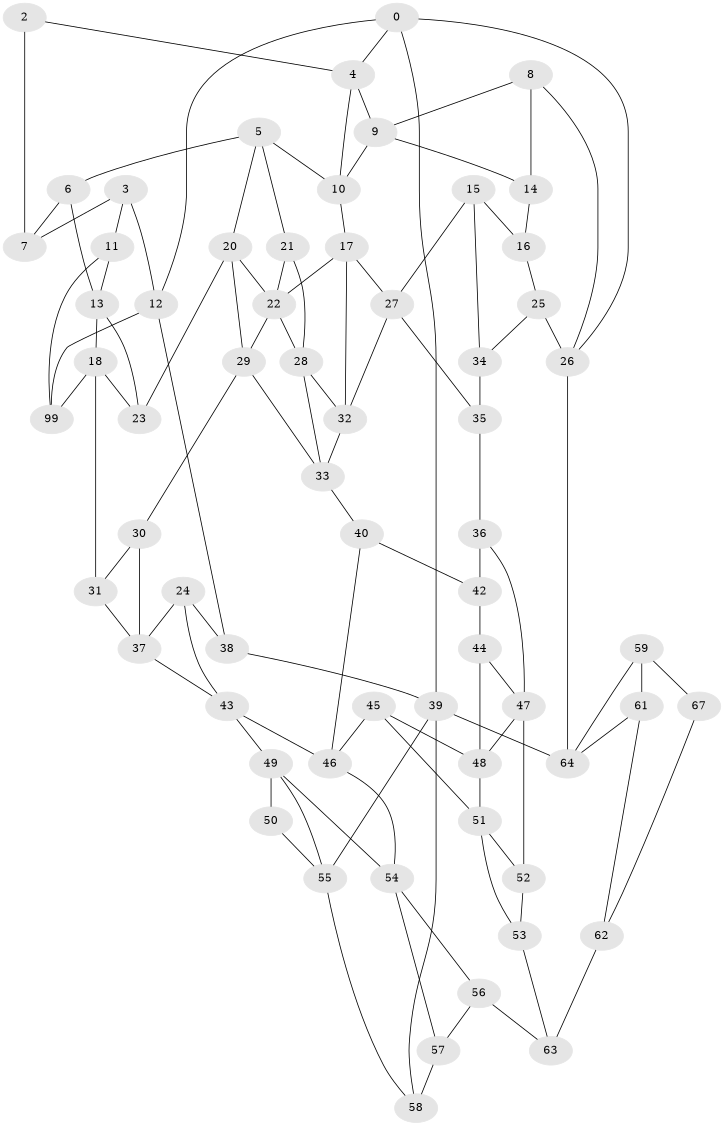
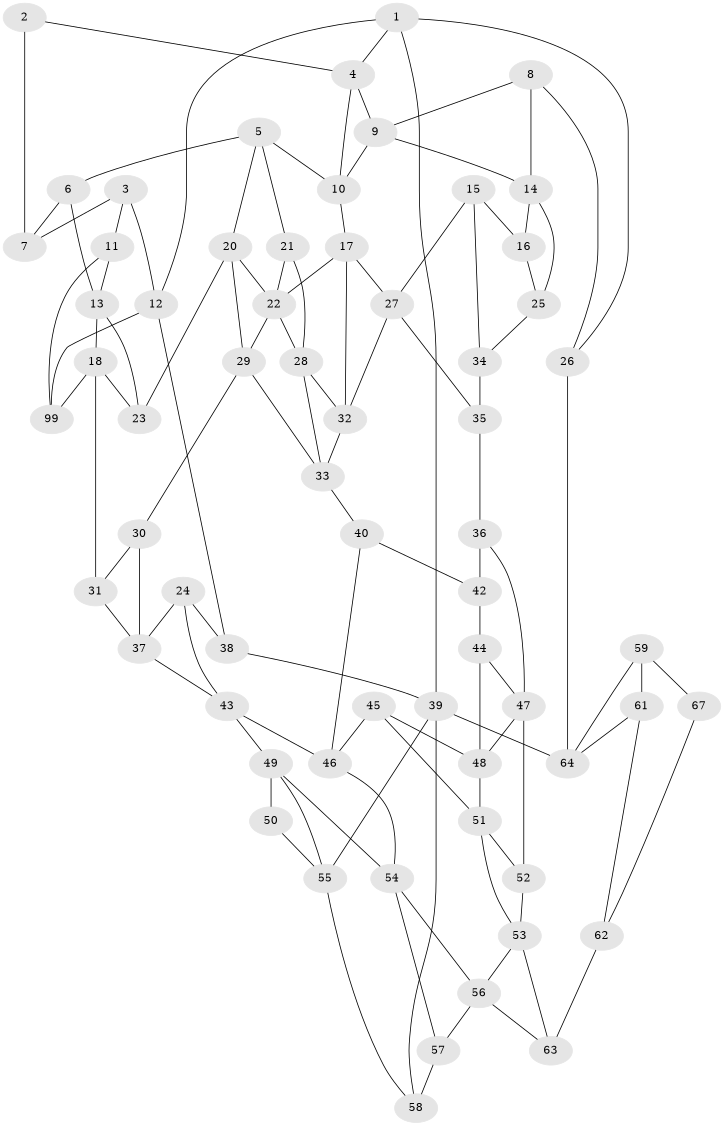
node "0": label "0" -> "1"
edge "25" -- "26": now "25" -- "14"
edge "53" -- "56": added
